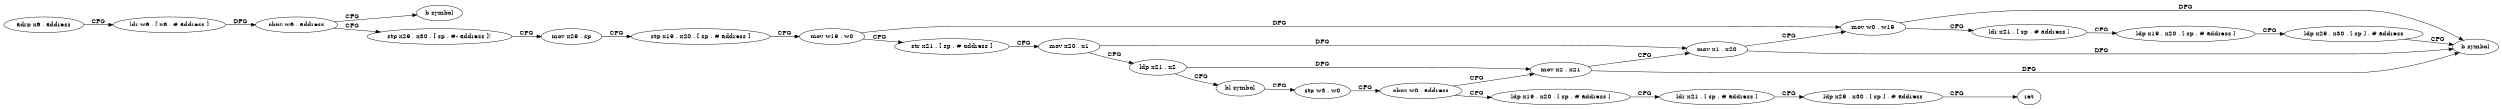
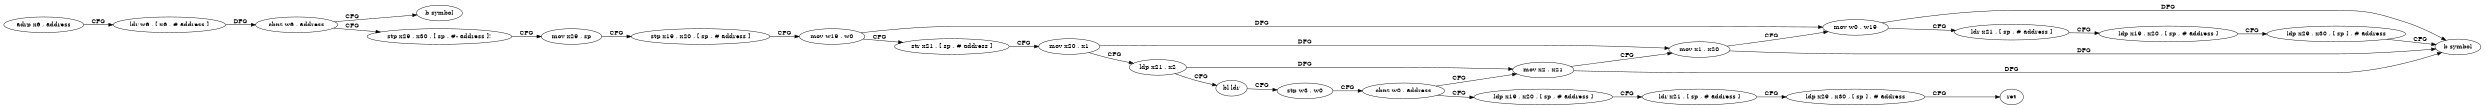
node "bl symbol": label "bl symbol" -> "bl ldr"
